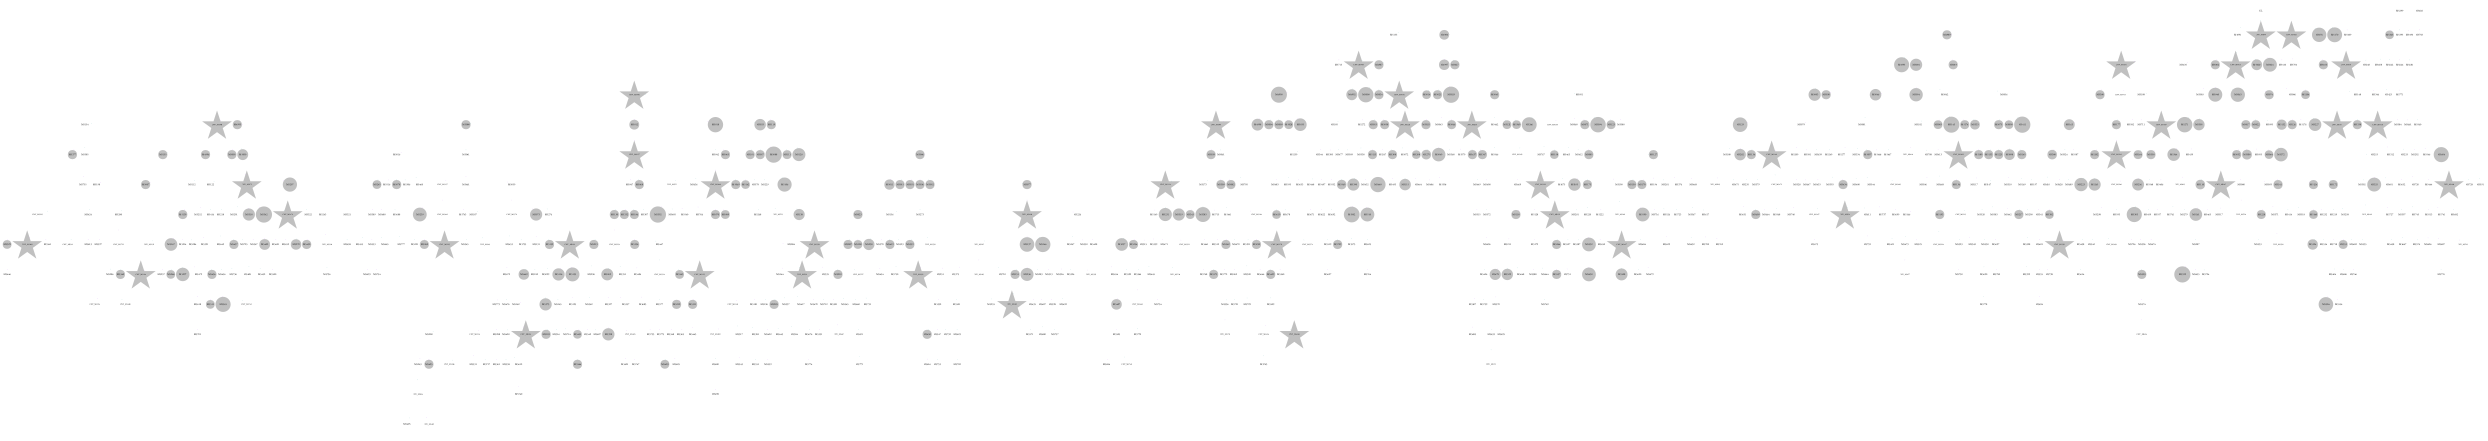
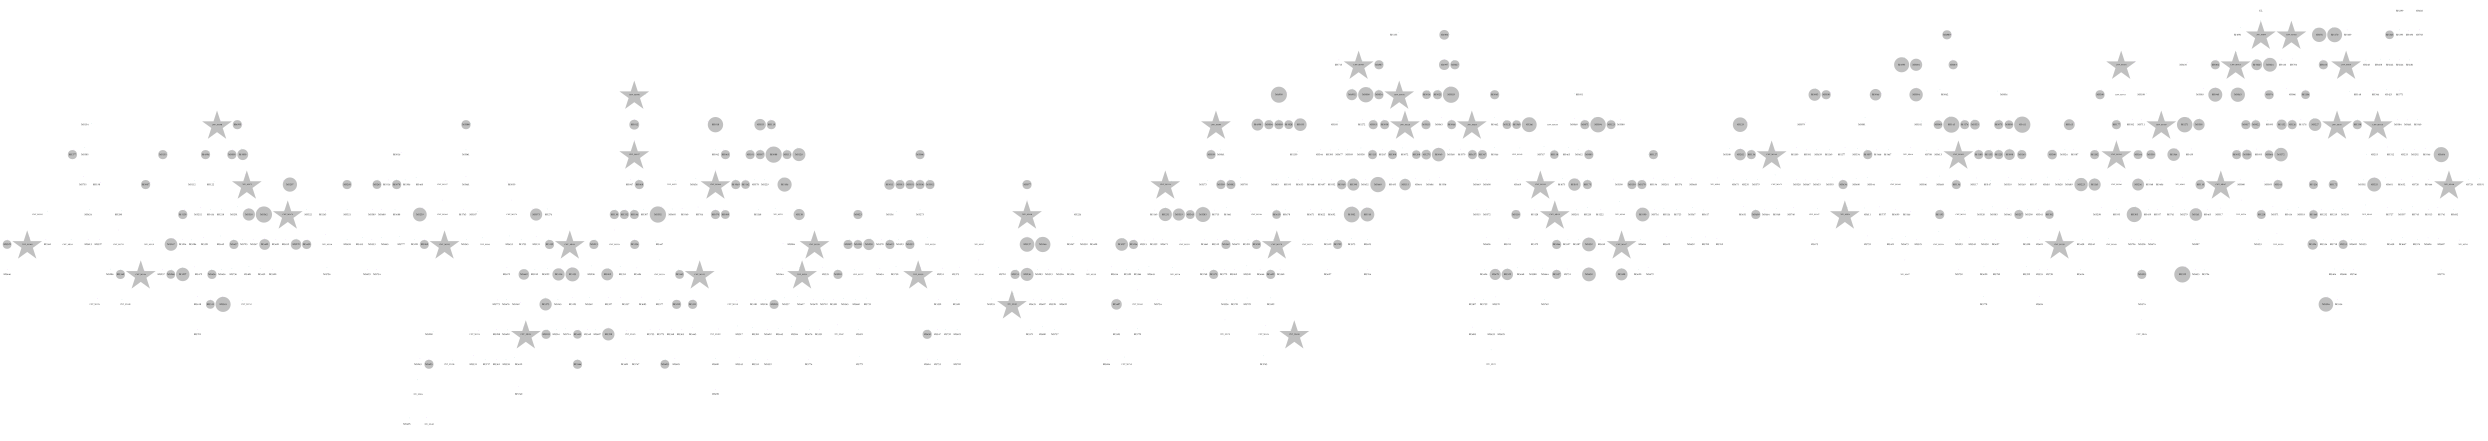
node "M5205": added
